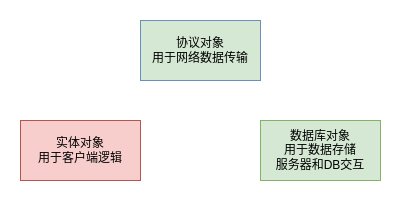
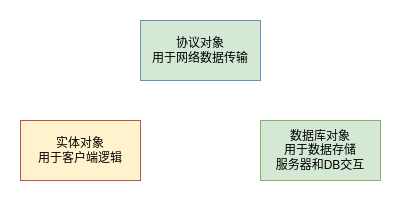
node "实体对象 用于客户端逻辑": fillcolor #f8cecc -> #fff2cc
